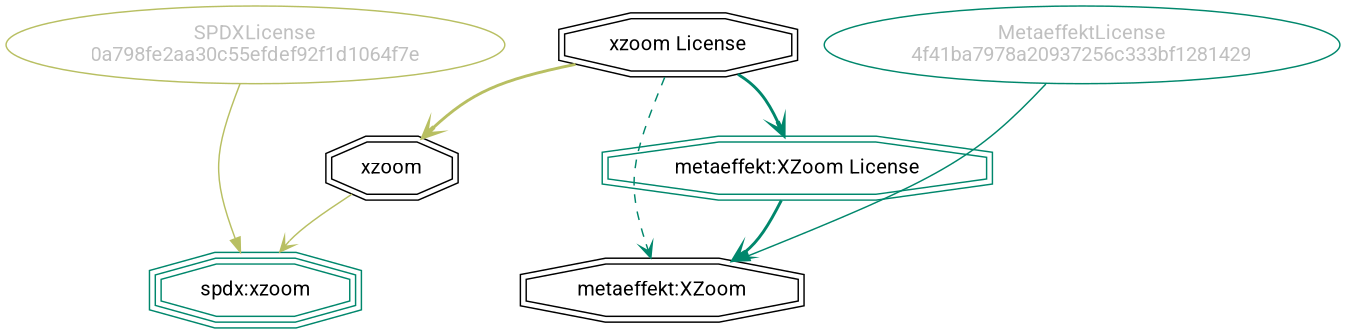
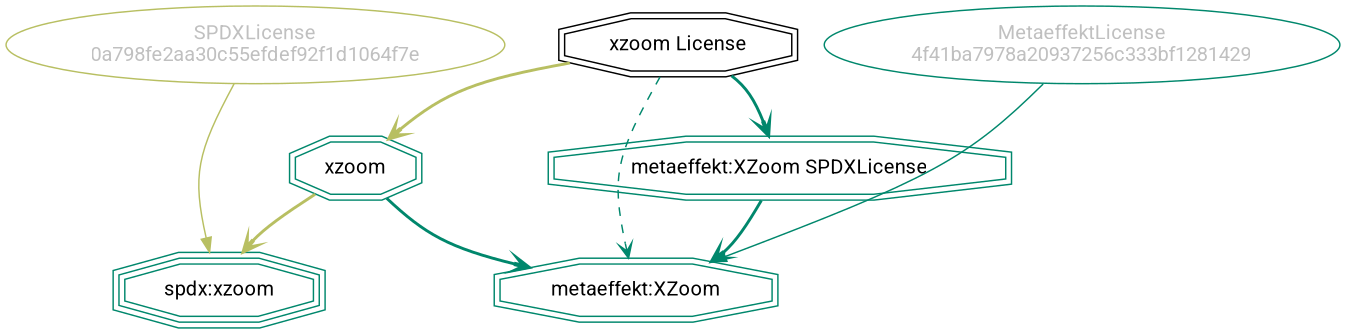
node "xzoom": color black -> #00876c
node "metaeffekt:XZoom License": label "metaeffekt:XZoom License" -> "metaeffekt:XZoom SPDXLicense"
edge "xzoom" -> "spdx:xzoom": style solid -> bold
edge "xzoom" -> "metaeffekt:XZoom": added
node "metaeffekt:XZoom": color black -> #00876c
